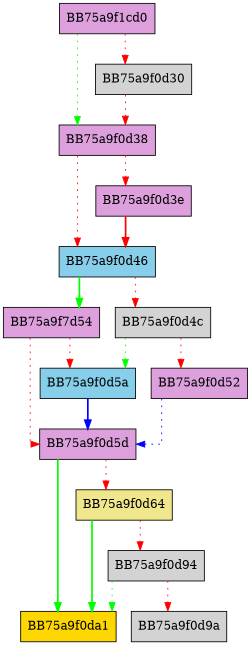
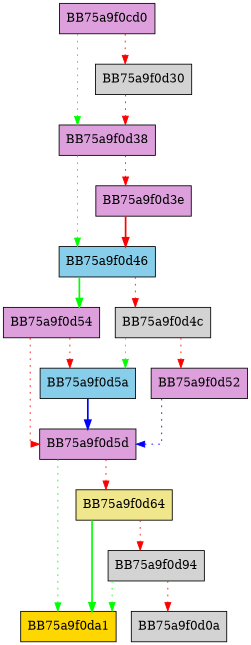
node "BB75a9f1cd0": label "BB75a9f1cd0" -> "BB75a9f0cd0"
edge "BB75a9f0d38" -> "BB75a9f0d46": color red -> green
node "BB75a9f7d54": label "BB75a9f7d54" -> "BB75a9f0d54"
edge "BB75a9f0d5d" -> "BB75a9f0da1": style bold -> dotted
node "BB75a9f0d9a": label "BB75a9f0d9a" -> "BB75a9f0d0a"
